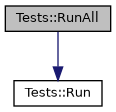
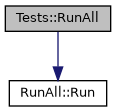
node "Tests::Run": label "Tests::Run" -> "RunAll::Run"
